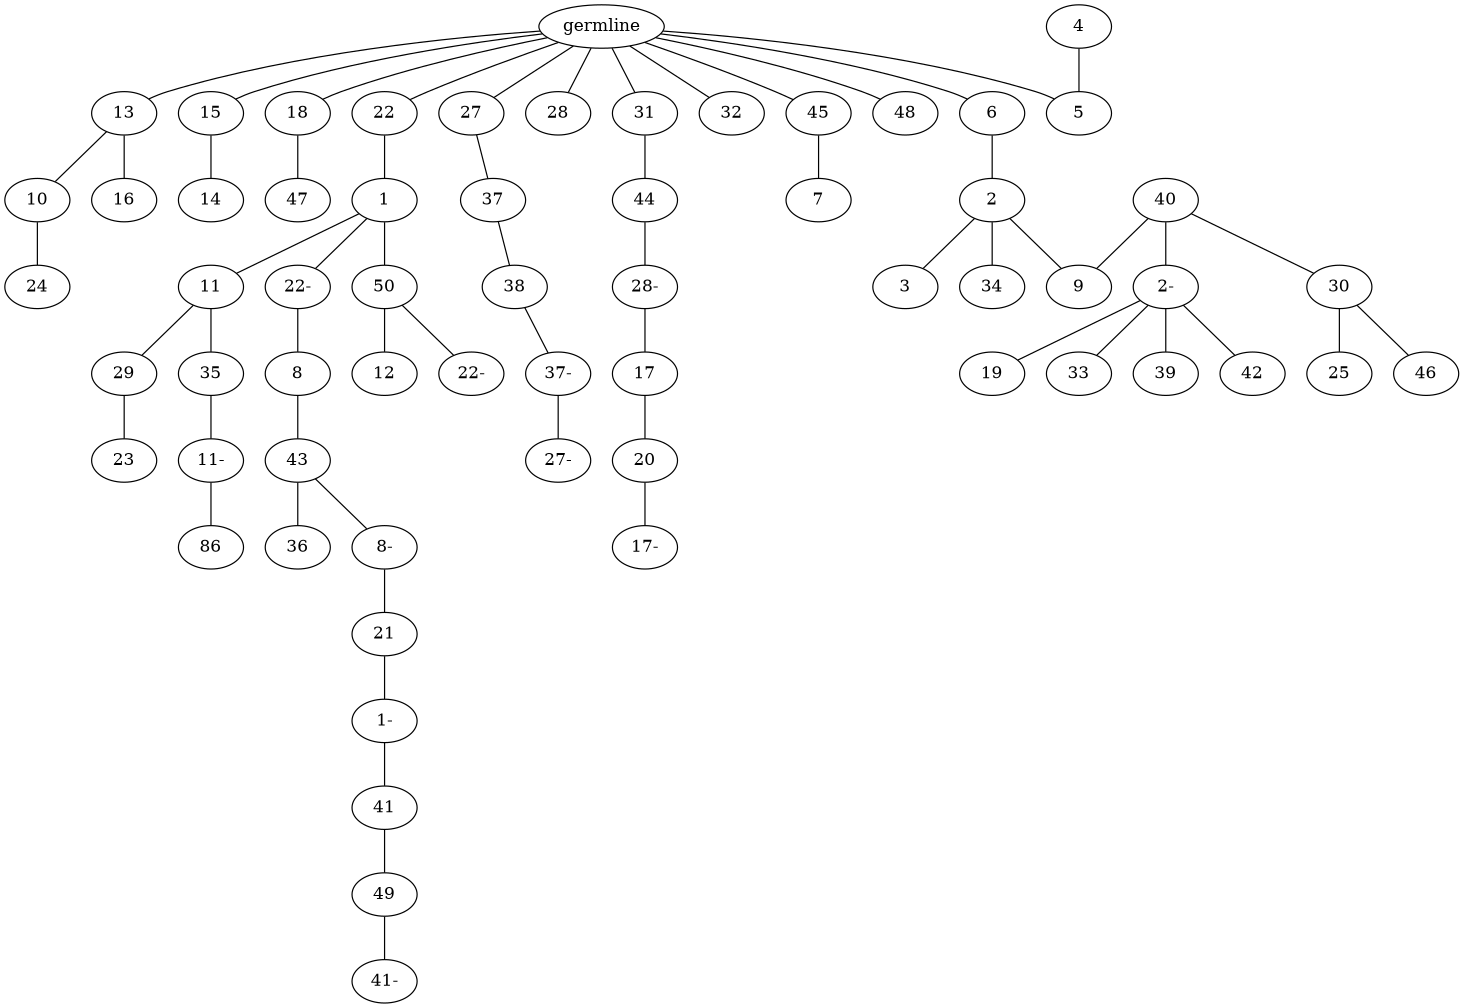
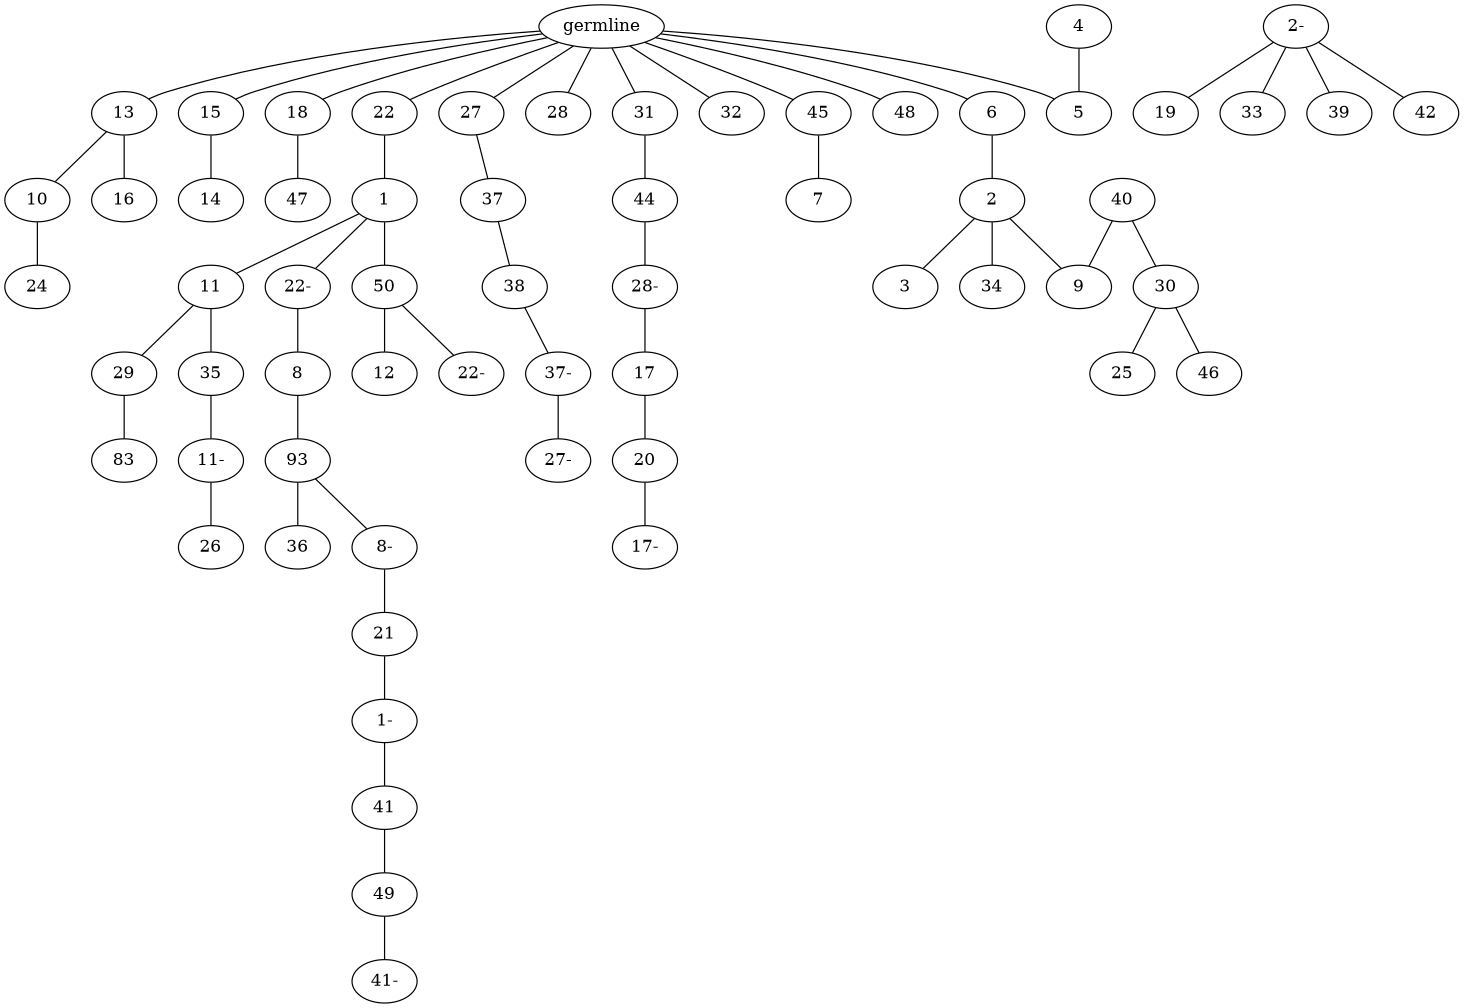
edge "40" -- "2-": removed
node "23": label "23" -> "83"
node "43": label "43" -> "93"
node "86": label "86" -> "26"
